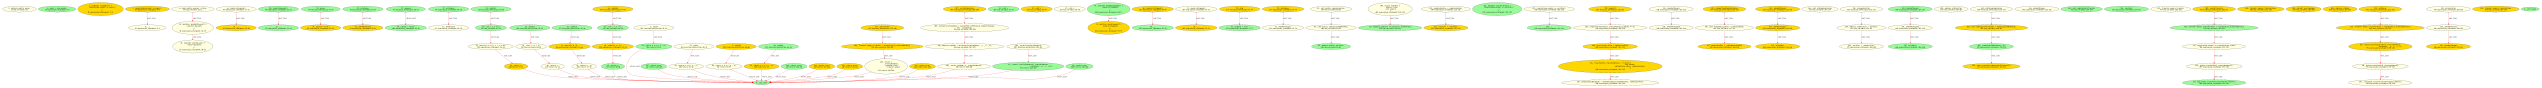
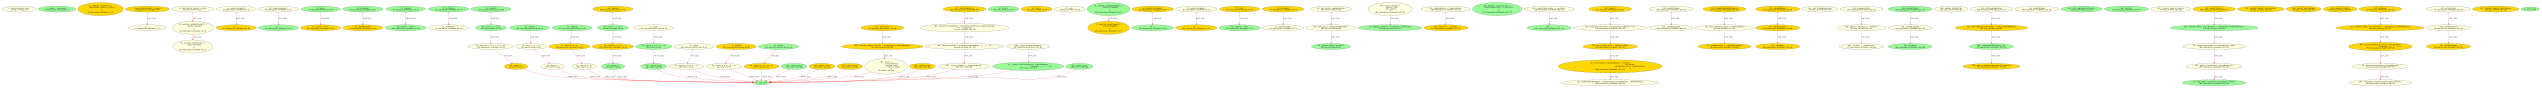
node "20_ require(paused); 70-expression_statement-21-21": fillcolor palegreen -> lightyellow
edge "52_ return a >= b ? a : b; 256-return-53-53" -> "0_ exit_node": now "52_ return a >= b ? a : b; 256-return-53-53" -> "137_ return true; 611-return-138-138"
